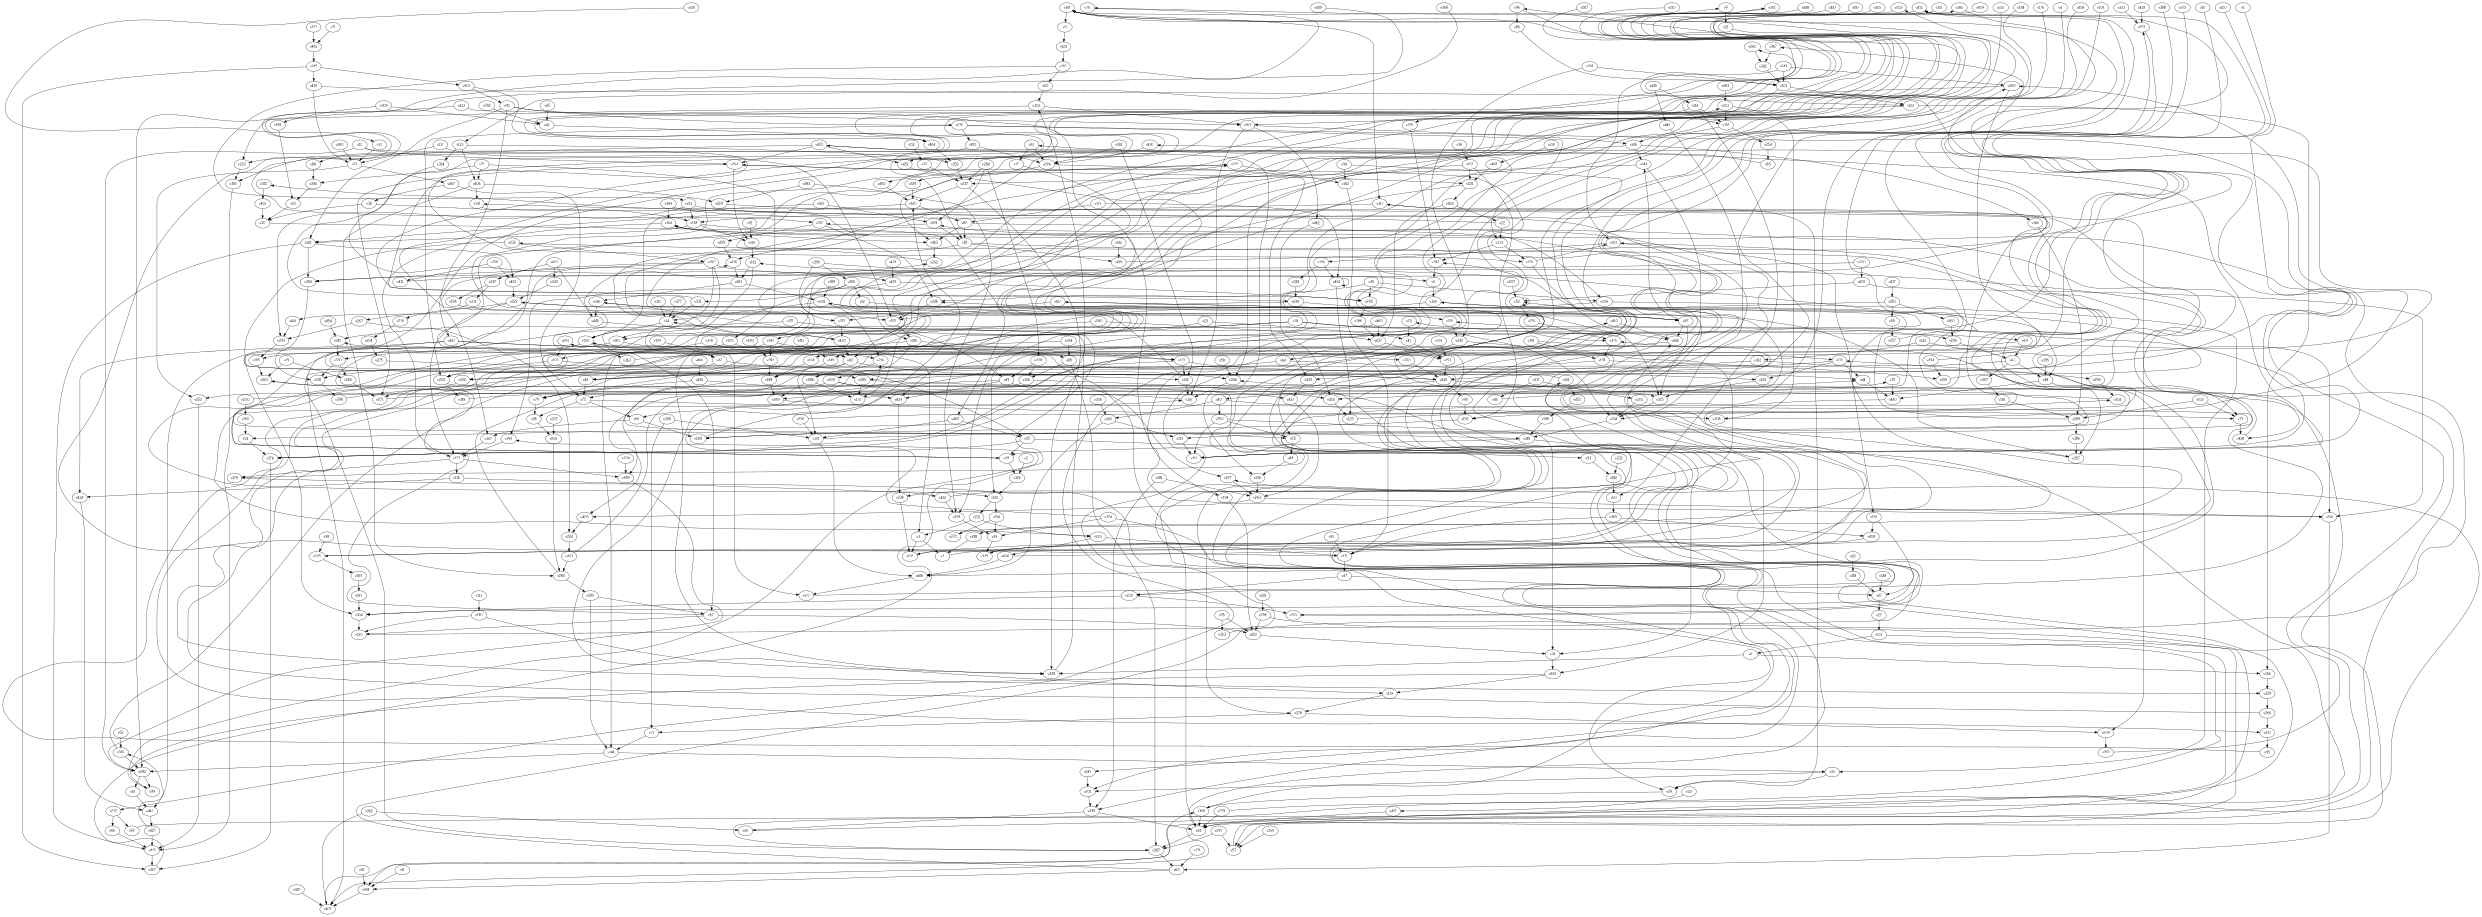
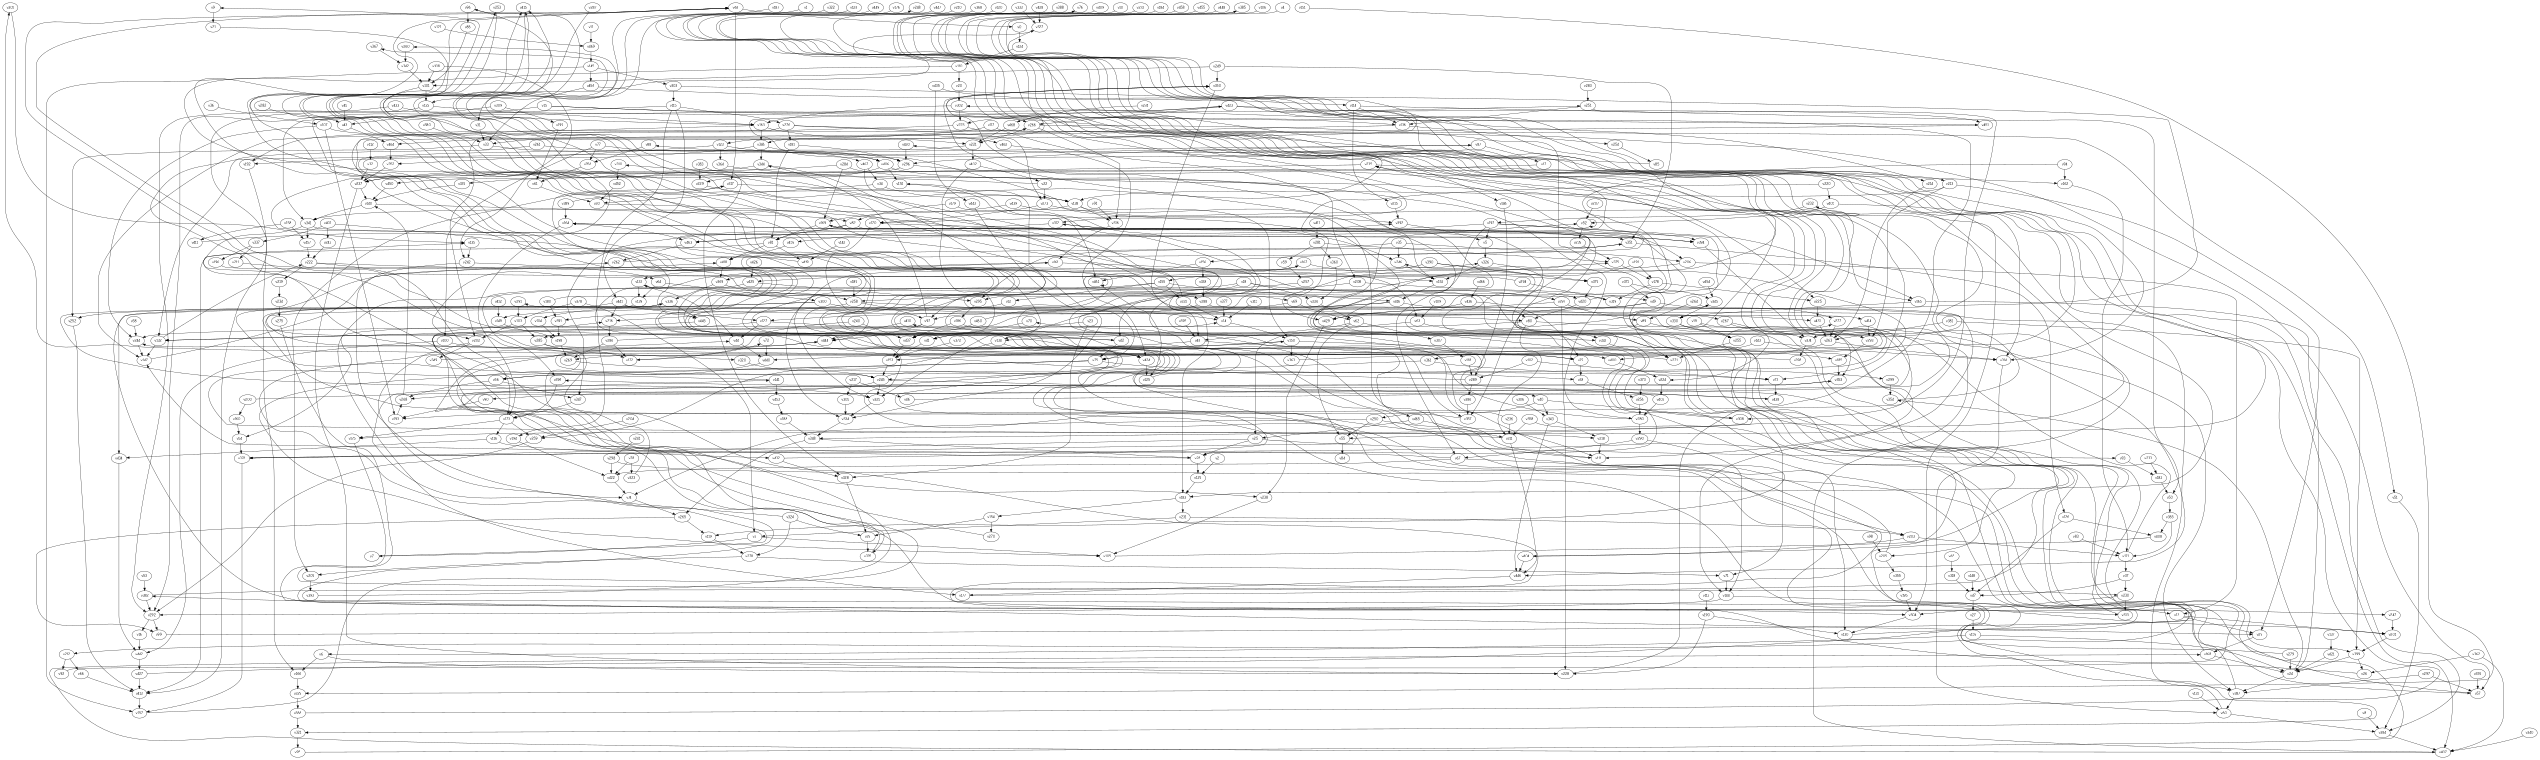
edge "v223" -> "v51": added
edge "v84" -> "v214": removed
edge "v248" -> "v7": removed
